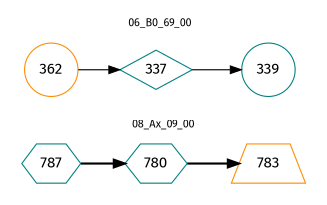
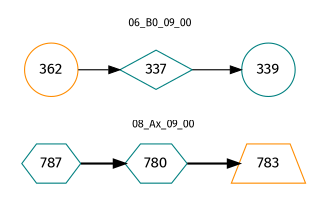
cluster "06_B0_69_00": label "06_B0_69_00" -> "06_B0_09_00"
